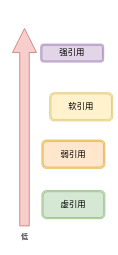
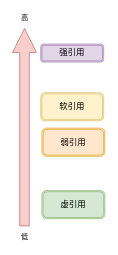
node "高": added
node "软引用": moved (81, 107) -> (72, 107)
node "弱引用": moved (73, 154) -> (73, 142)
